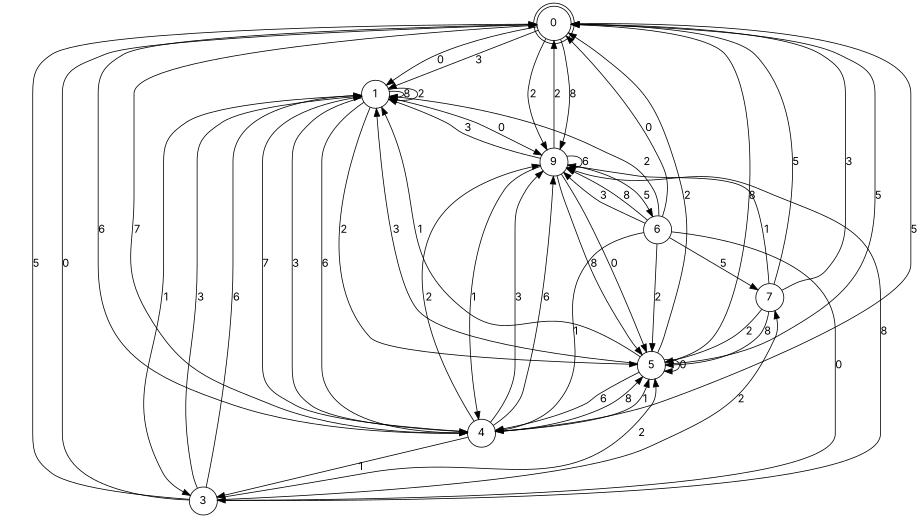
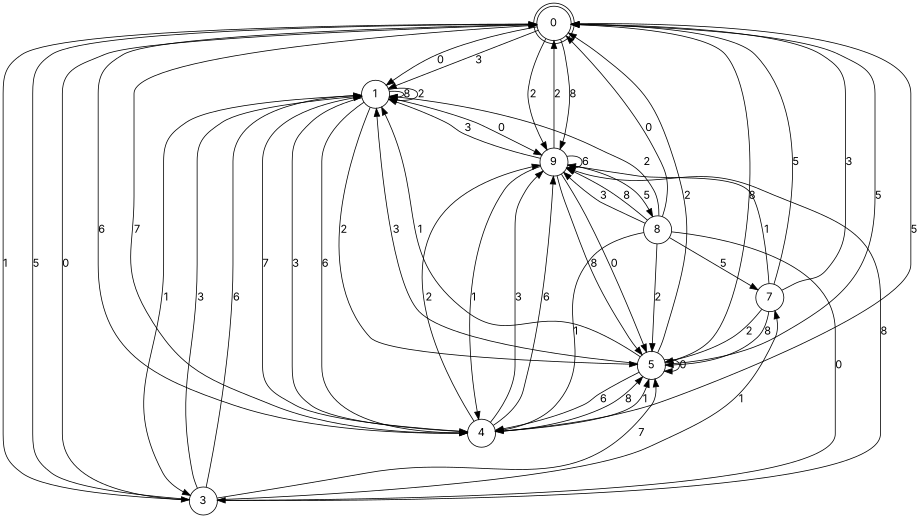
node "6": label "6" -> "8"
edge "3" -> "7": label "2" -> "1"
edge "3" -> "5": label "2" -> "7"
edge "4" -> "3": now "0" -> "3"
